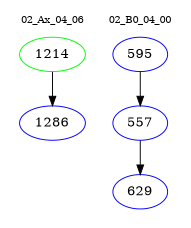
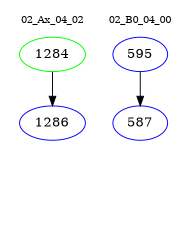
cluster "02_Ax_04_06": label "02_Ax_04_06" -> "02_Ax_04_02"
node "1214": label "1214" -> "1284"
node "557": label "557" -> "587"
node "629": removed
